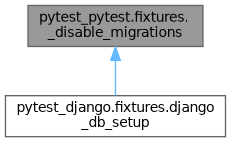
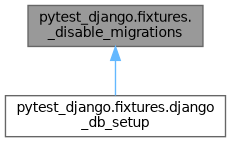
node "pytest_pytest.fixtures. _disable_migrations": label "pytest_pytest.fixtures. _disable_migrations" -> "pytest_django.fixtures. _disable_migrations"
